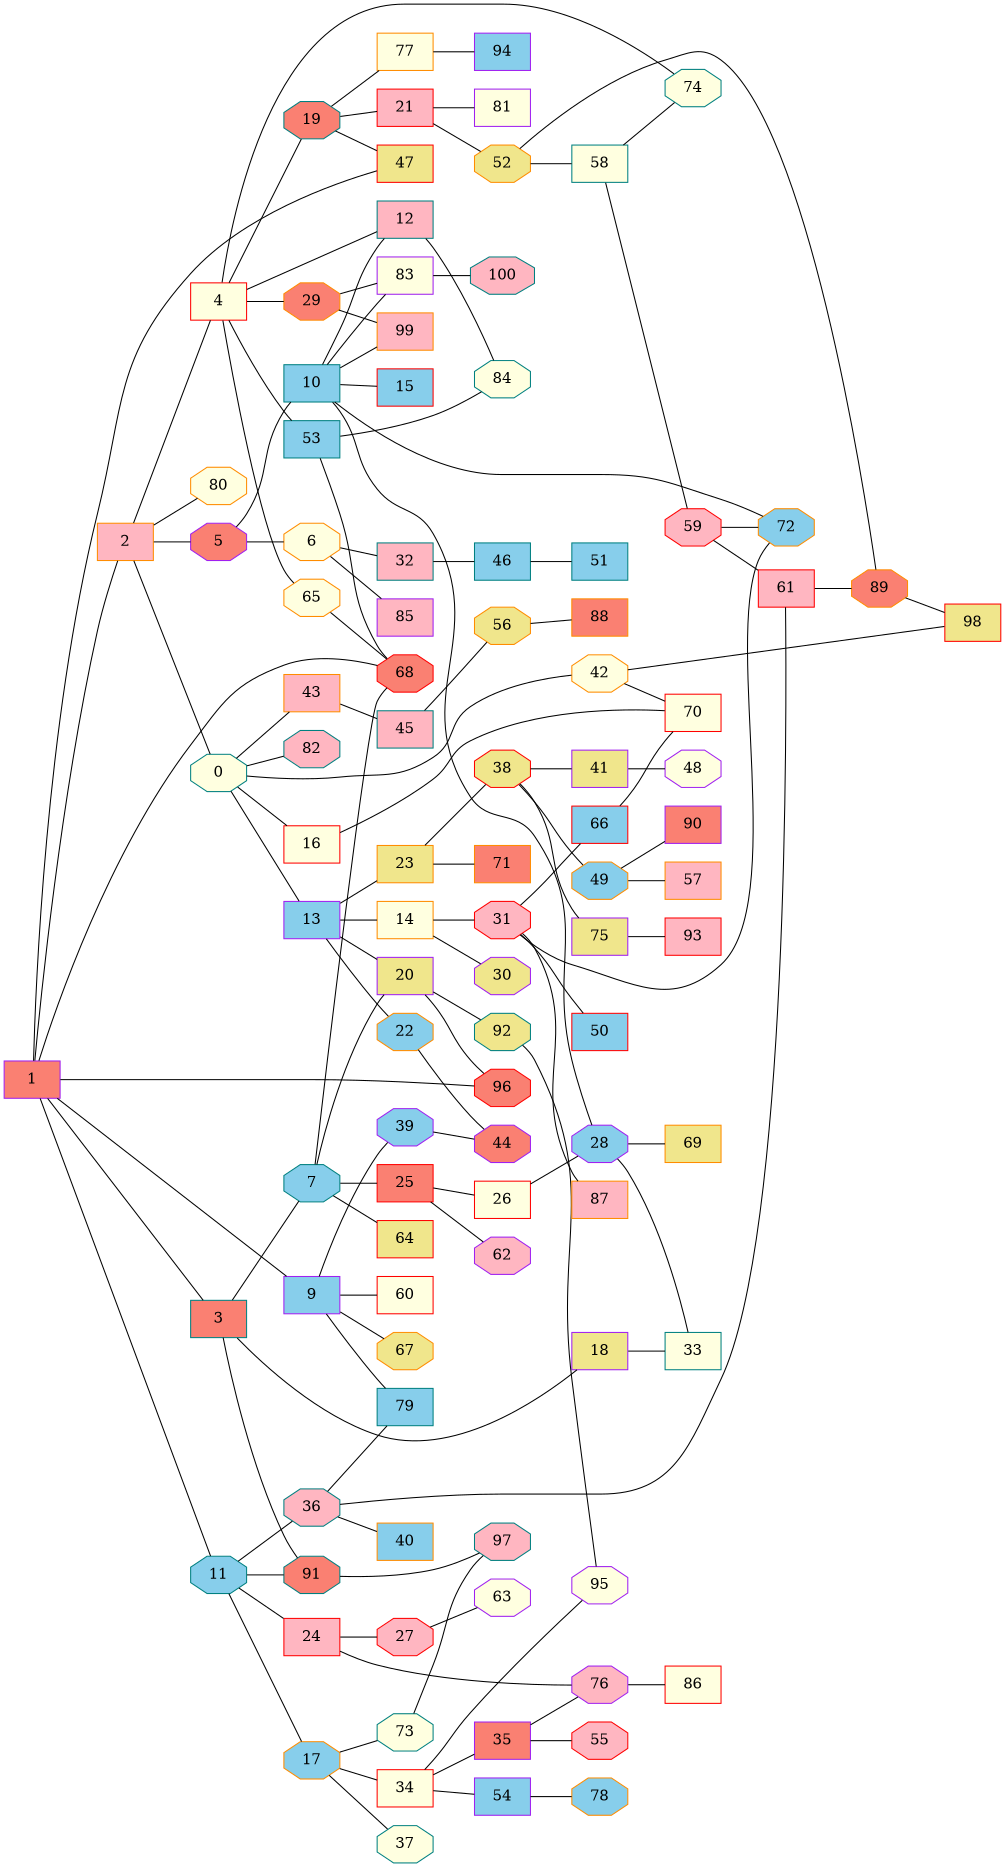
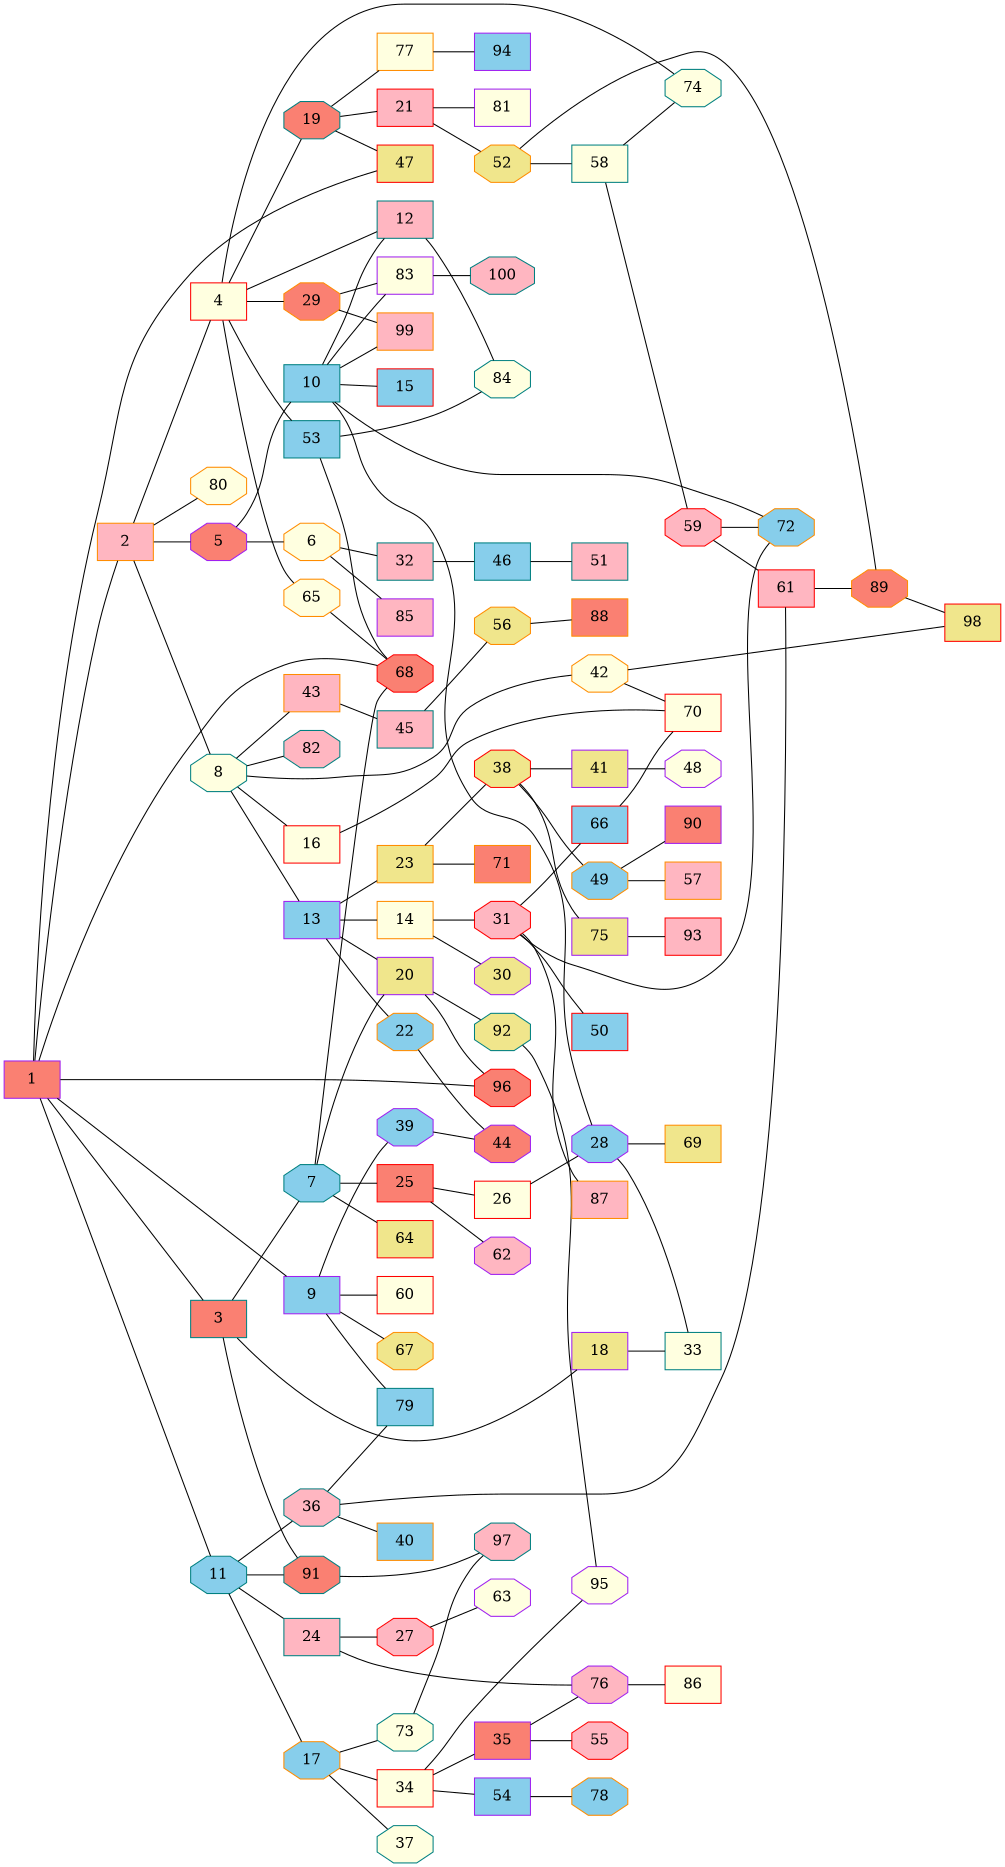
node "51": fillcolor skyblue -> lightpink
node "0": label "0" -> "8"
node "24": color red -> teal
